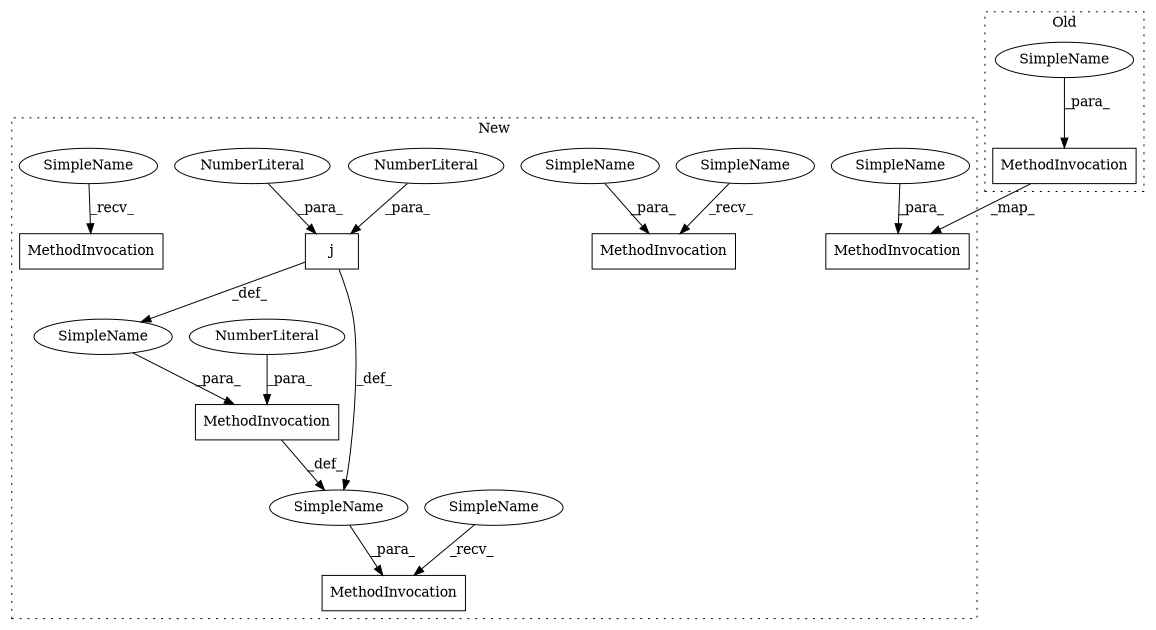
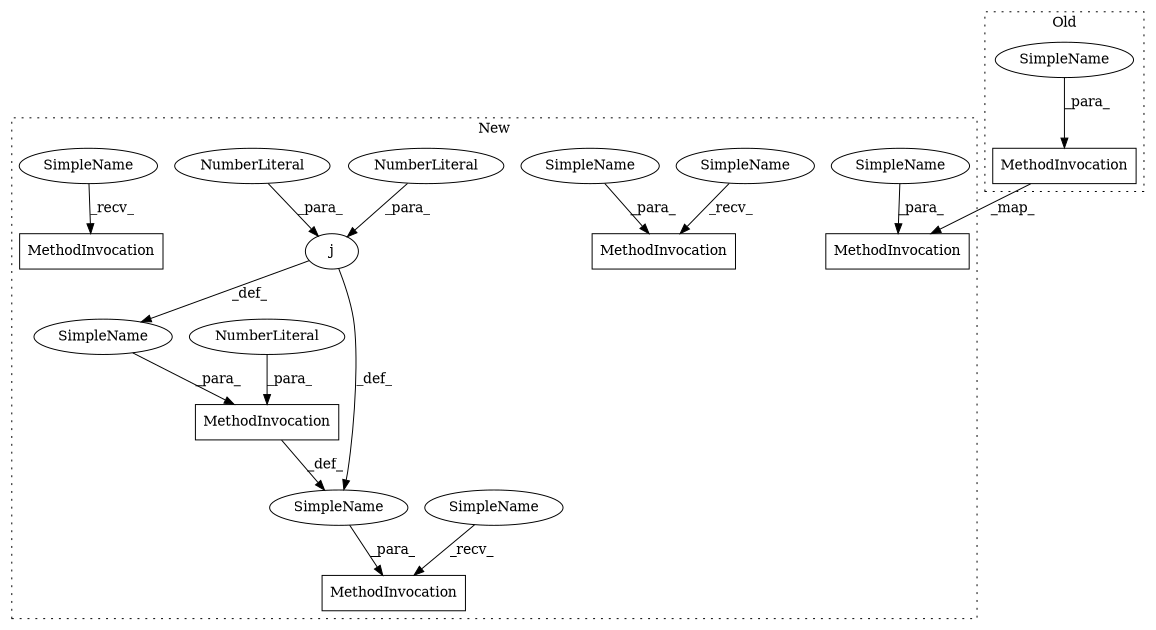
node "j": shape box -> ellipse
